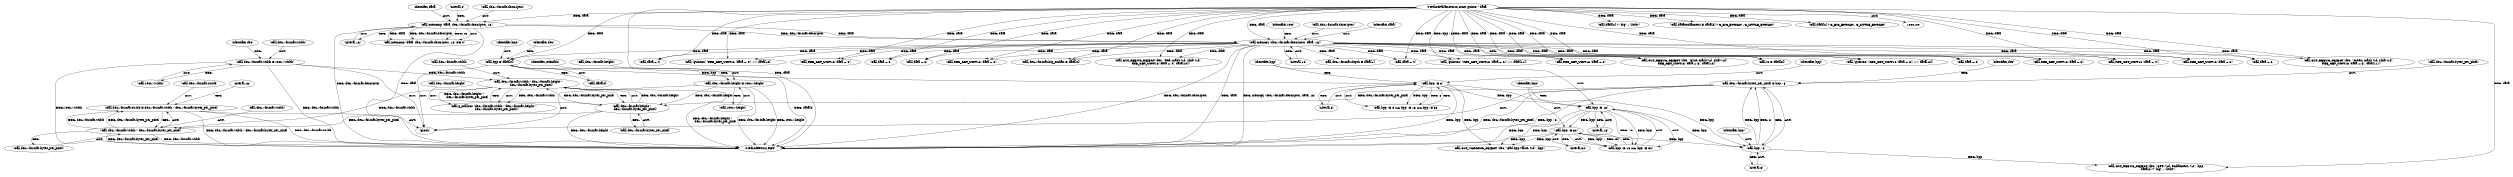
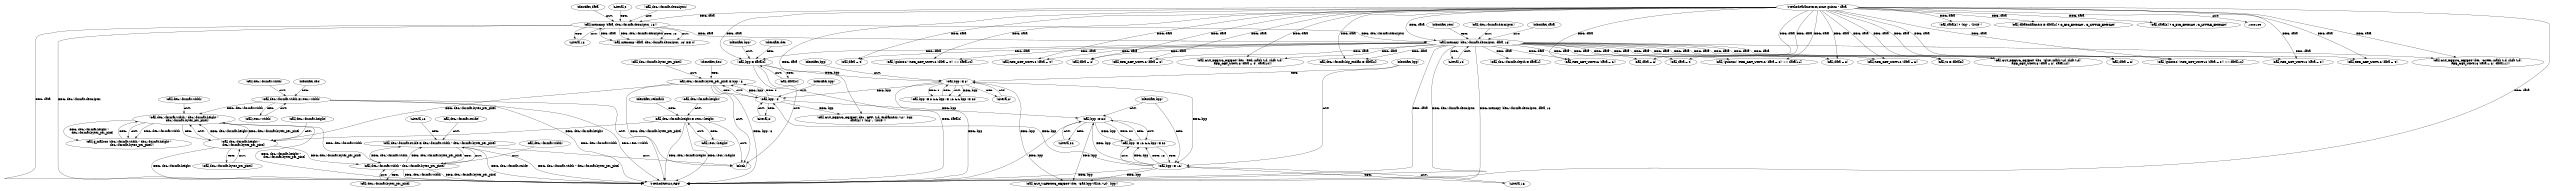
edge "(MethodParameterIn,const guint8 * data)" -> "(Call,(guint32) (RFB_GET_UINT16 (data + 6)) << data[11])": label "DDG: bpp / 8" -> "DDG: data"
edge "(Call,memcpy (dec->format.descriptor, data, 16))" -> "(Call,tc = data[3])": label "CFG: " -> "DDG: data"
edge "(Call,bpp != 16 && bpp != 32)" -> "(Call,bpp != 16)": label "AST: " -> "CFG: "
edge "(Call,bpp != 32)" -> "(Call,bpp / 8)": reversed
